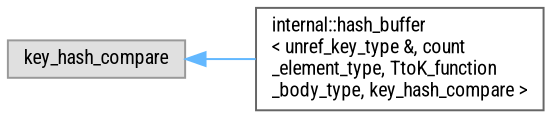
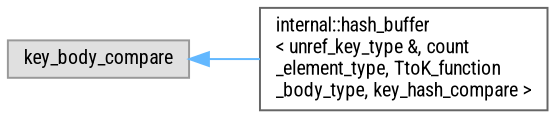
node "key_hash_compare": label "key_hash_compare" -> "key_body_compare"
